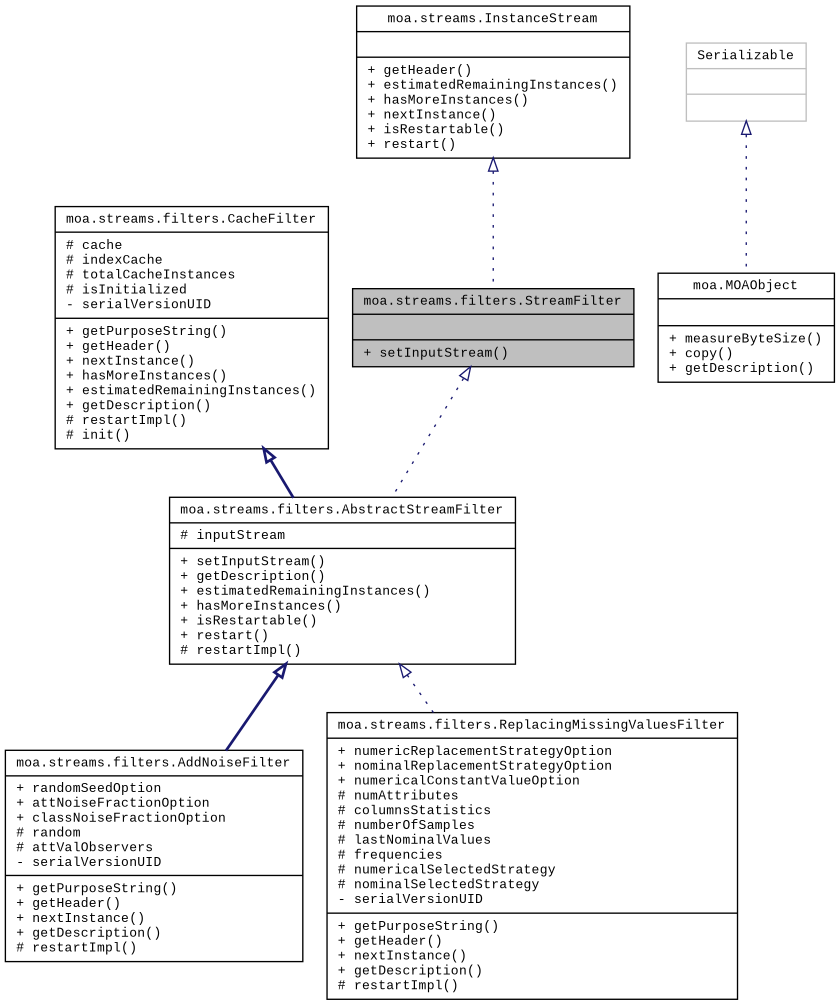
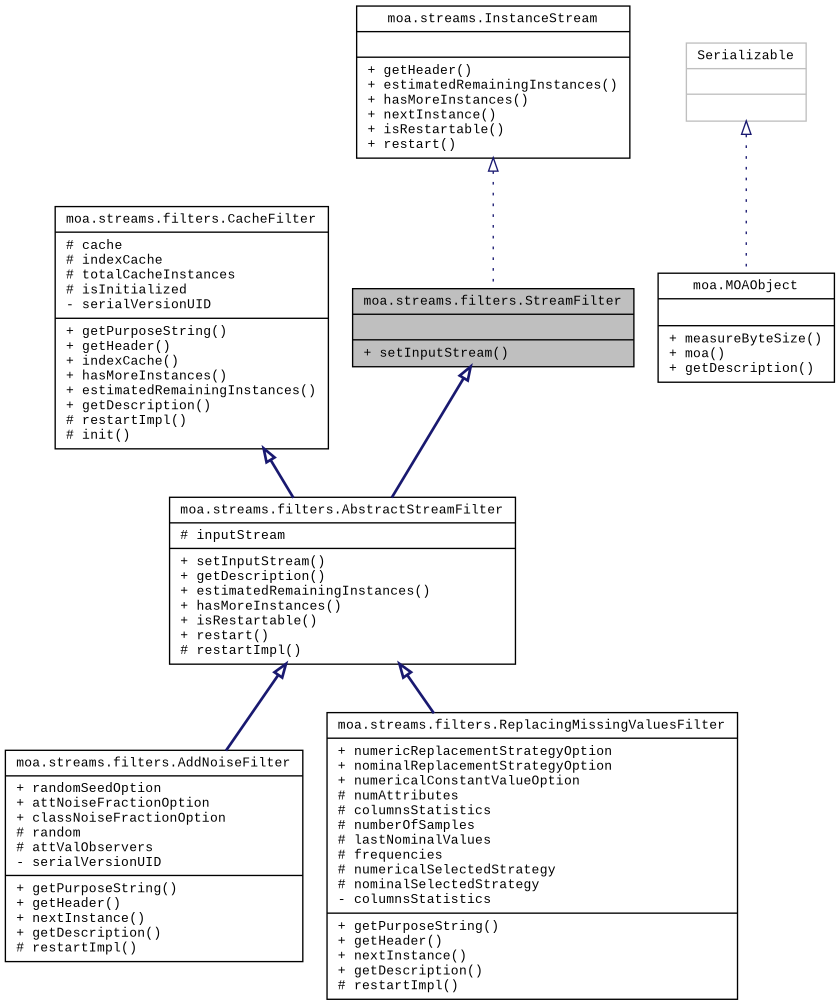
node "moa.MOAObject": text "+ copy()" -> "+ moa()"
node "moa.streams.filters.CacheFilter": text "+ nextInstance()" -> "+ indexCache()"
edge "moa.streams.filters.AbstractStreamFilter" -> "moa.streams.filters.StreamFilter": style dotted -> bold
edge "moa.streams.filters.ReplacingMissingValuesFilter" -> "moa.streams.filters.AbstractStreamFilter": style dotted -> bold
node "moa.streams.filters.ReplacingMissingValuesFilter": text "- serialVersionUID" -> "- columnsStatistics"
